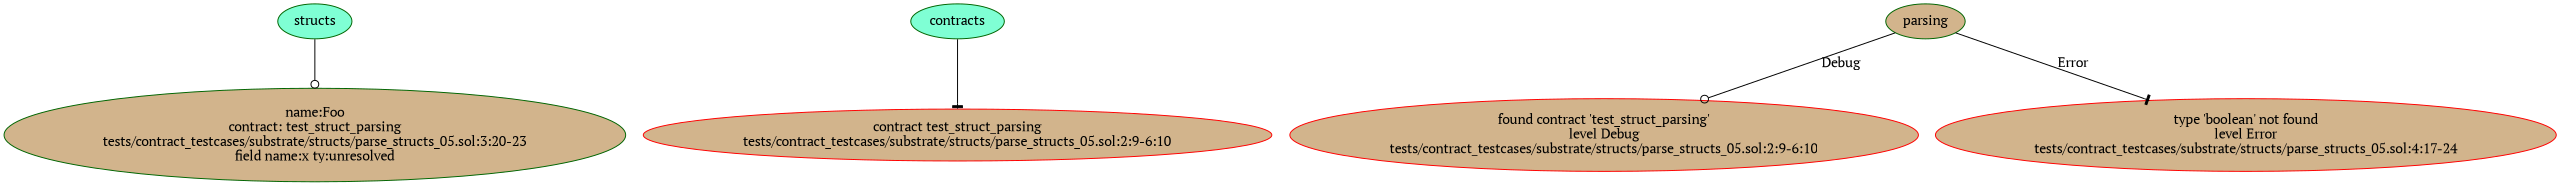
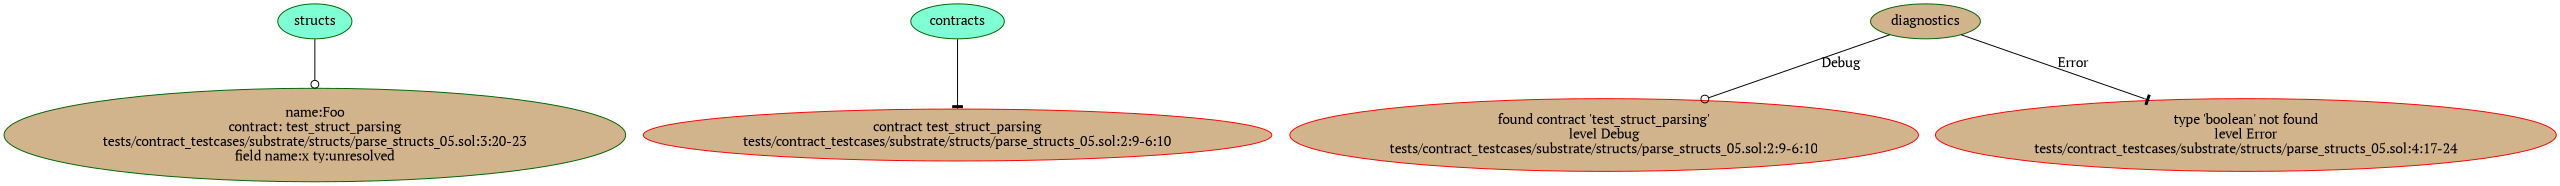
node "parsing": label "parsing" -> "diagnostics"
